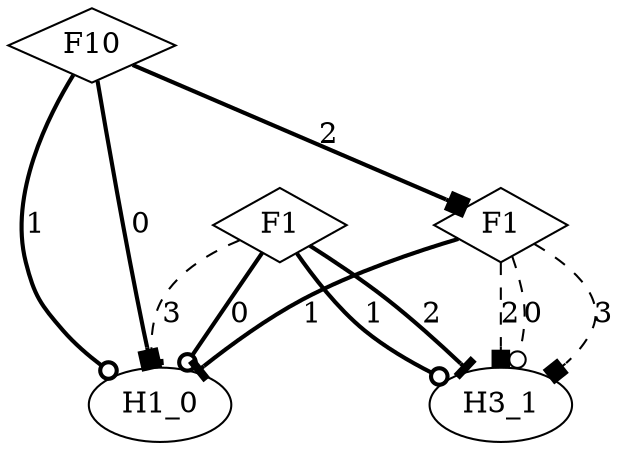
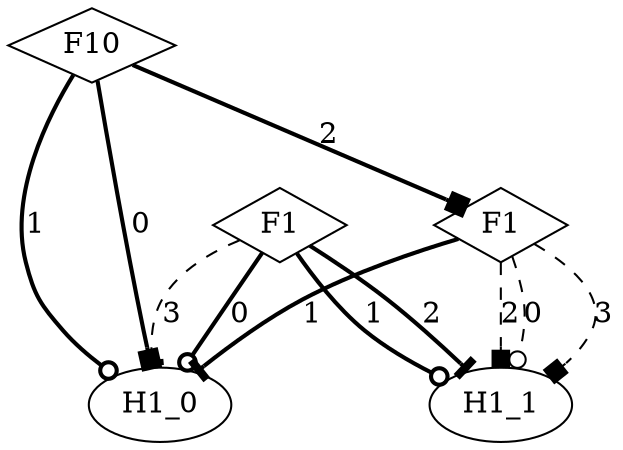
node "H3_1": label "H3_1" -> "H1_1"
